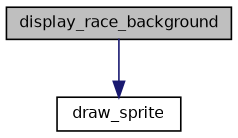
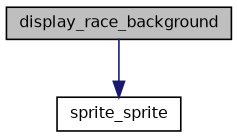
node "draw_sprite": label "draw_sprite" -> "sprite_sprite"
